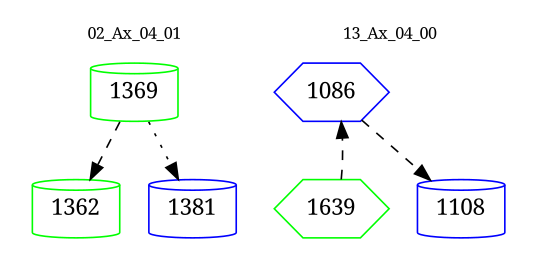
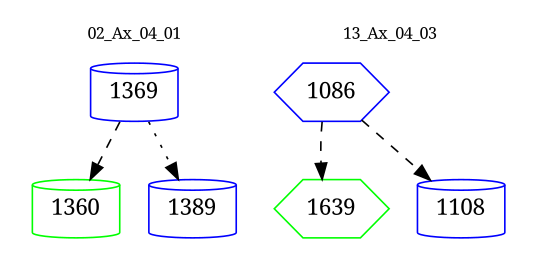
cluster "13_Ax_04_00": label "13_Ax_04_00" -> "13_Ax_04_03"
node "1369": color green -> blue
edge "1639" -> "1086": reversed
node "1362": label "1362" -> "1360"
node "1381": label "1381" -> "1389"
